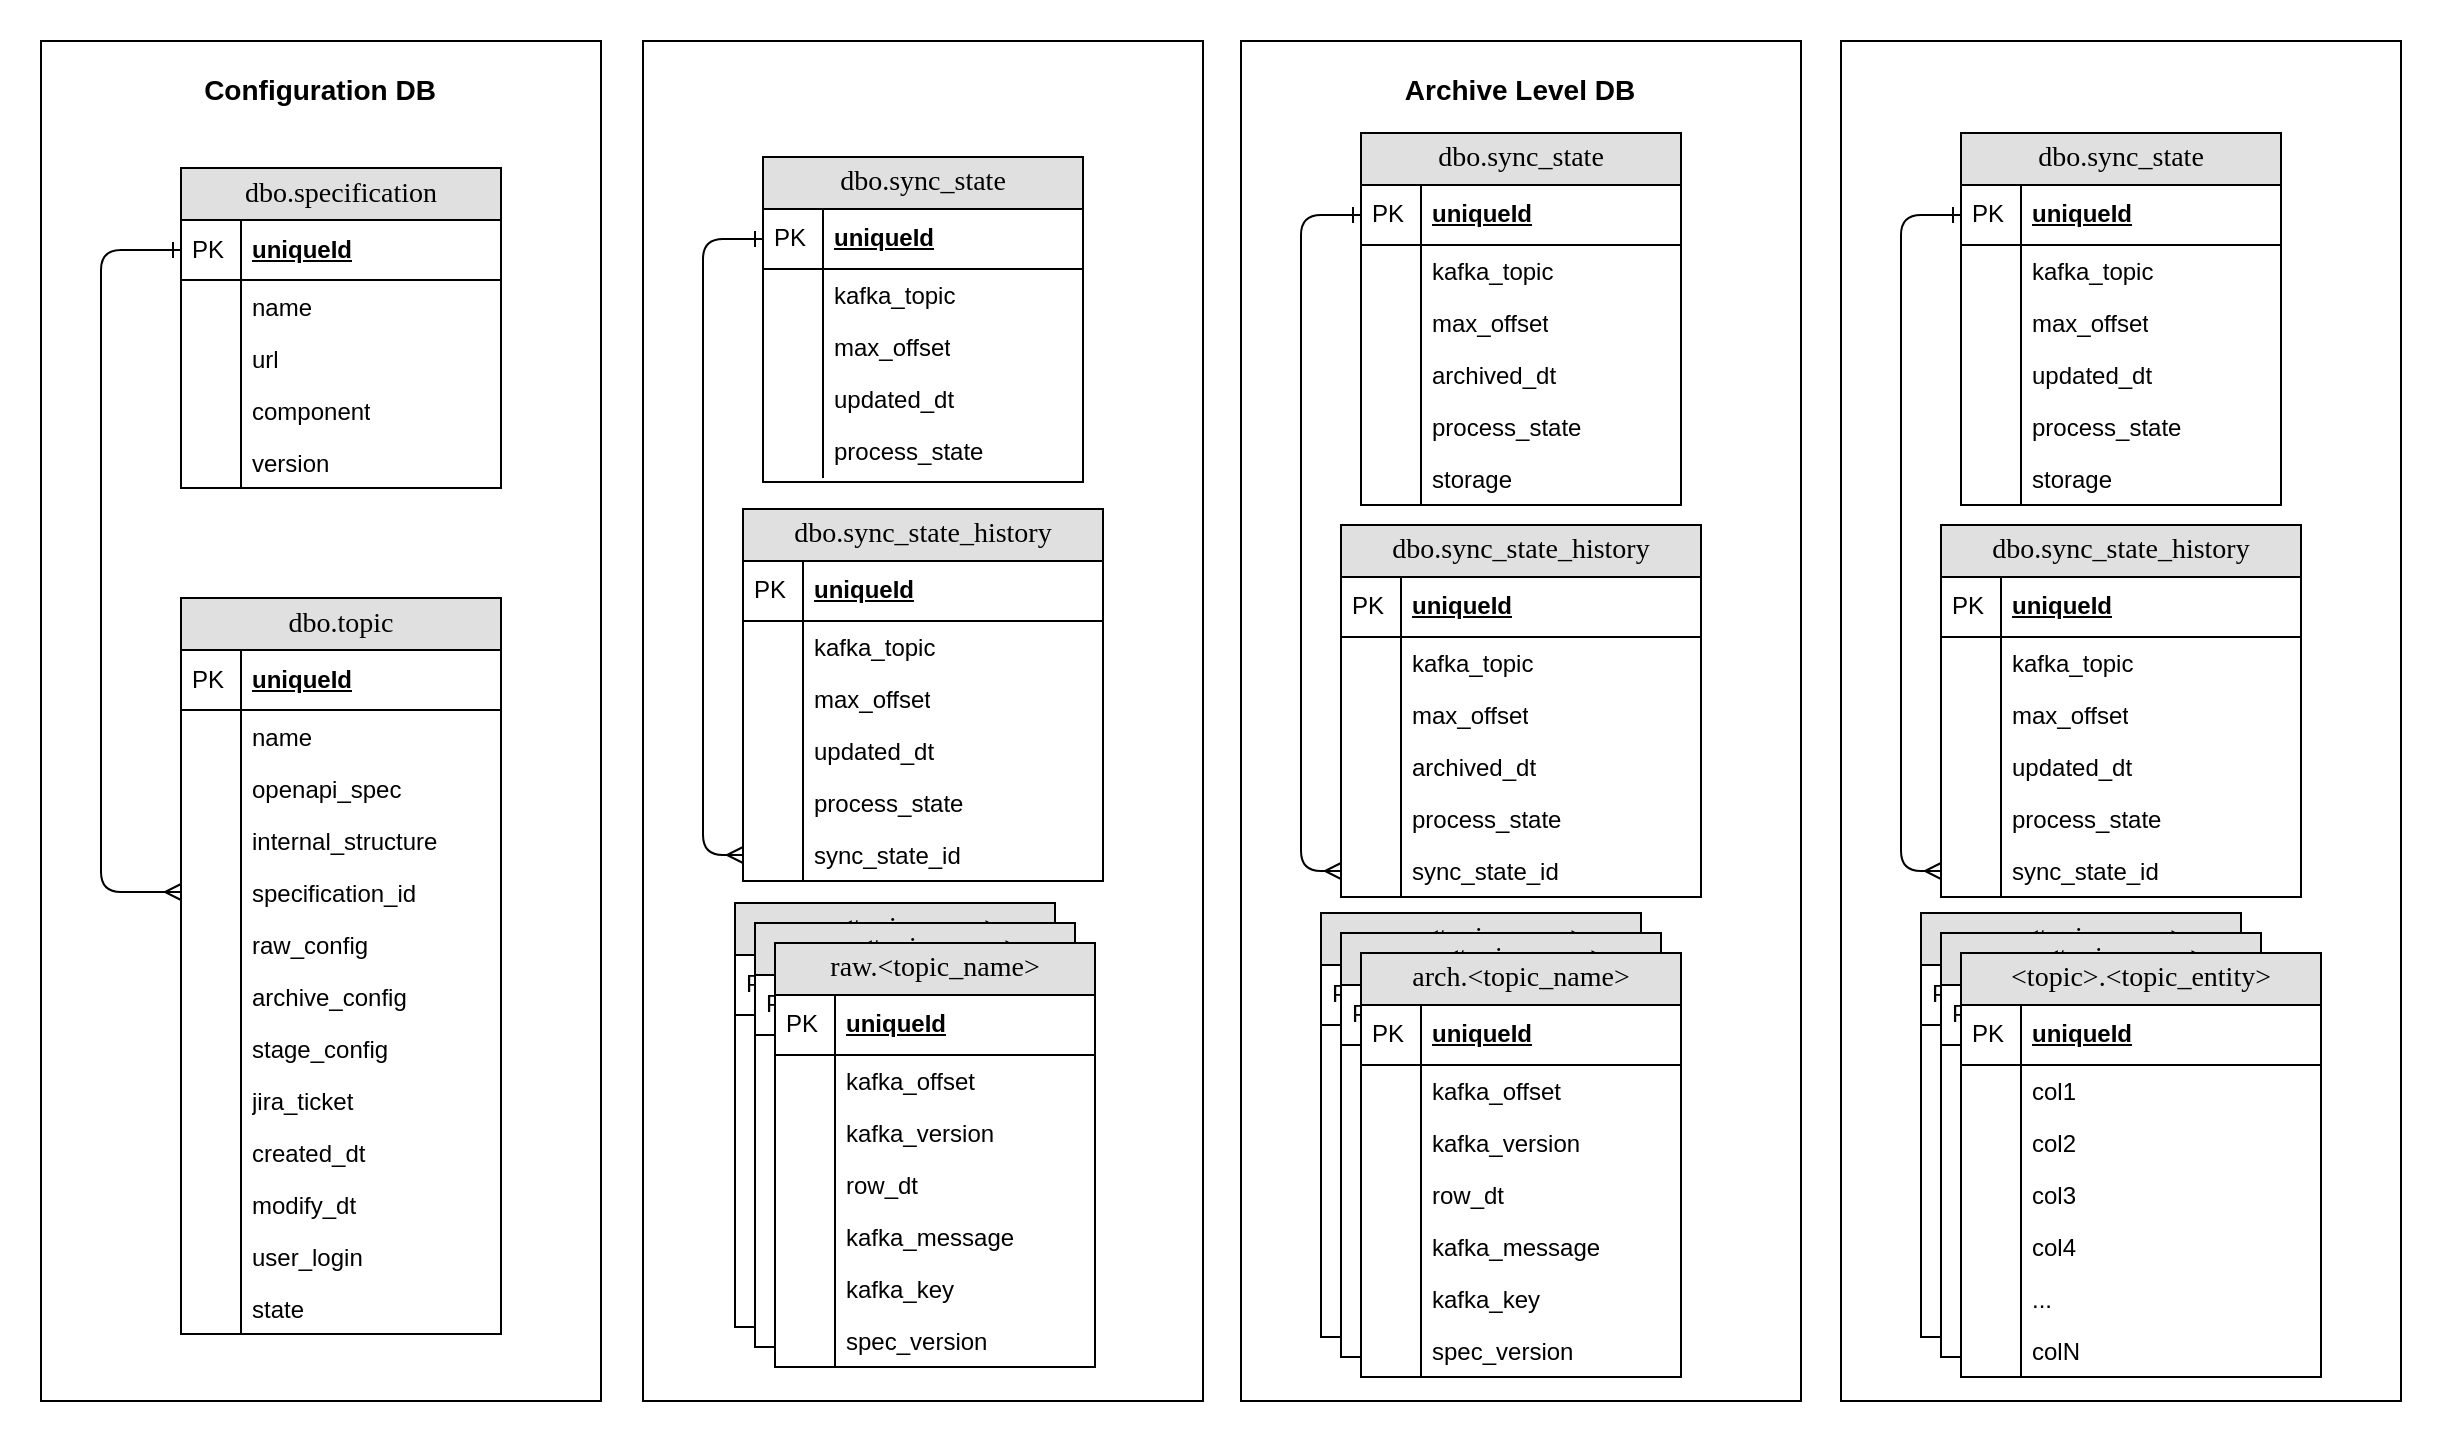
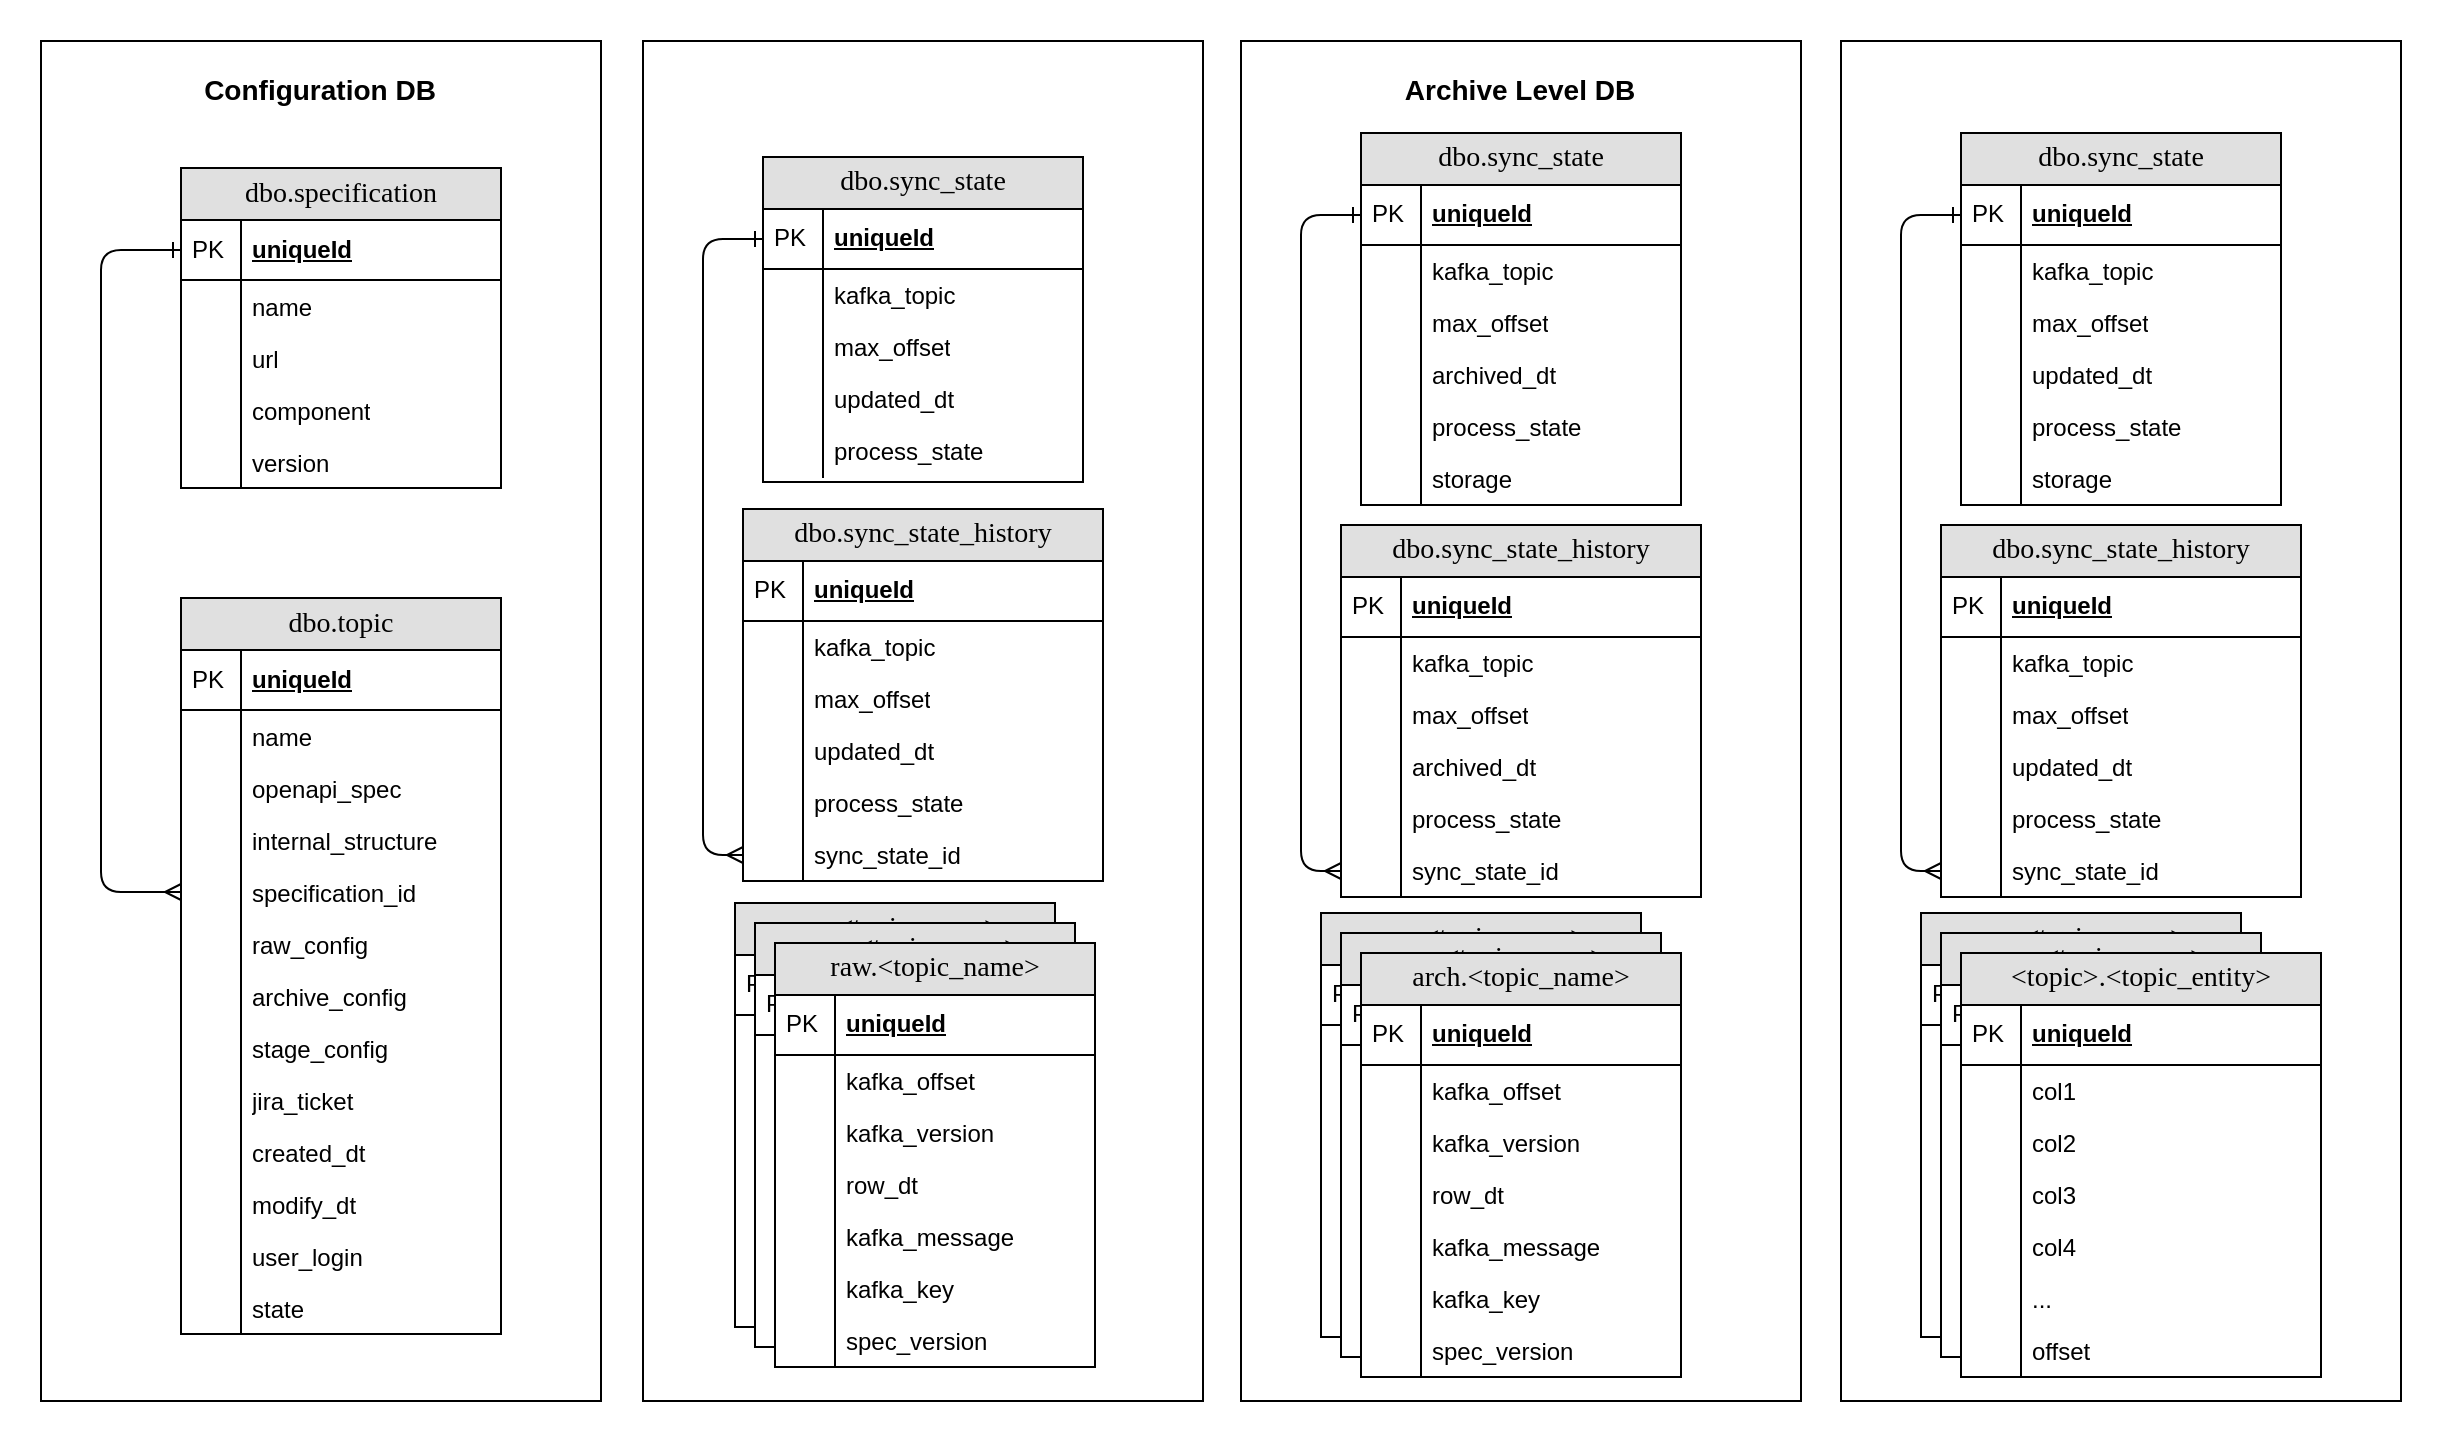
node "colN": label "colN" -> "offset"
